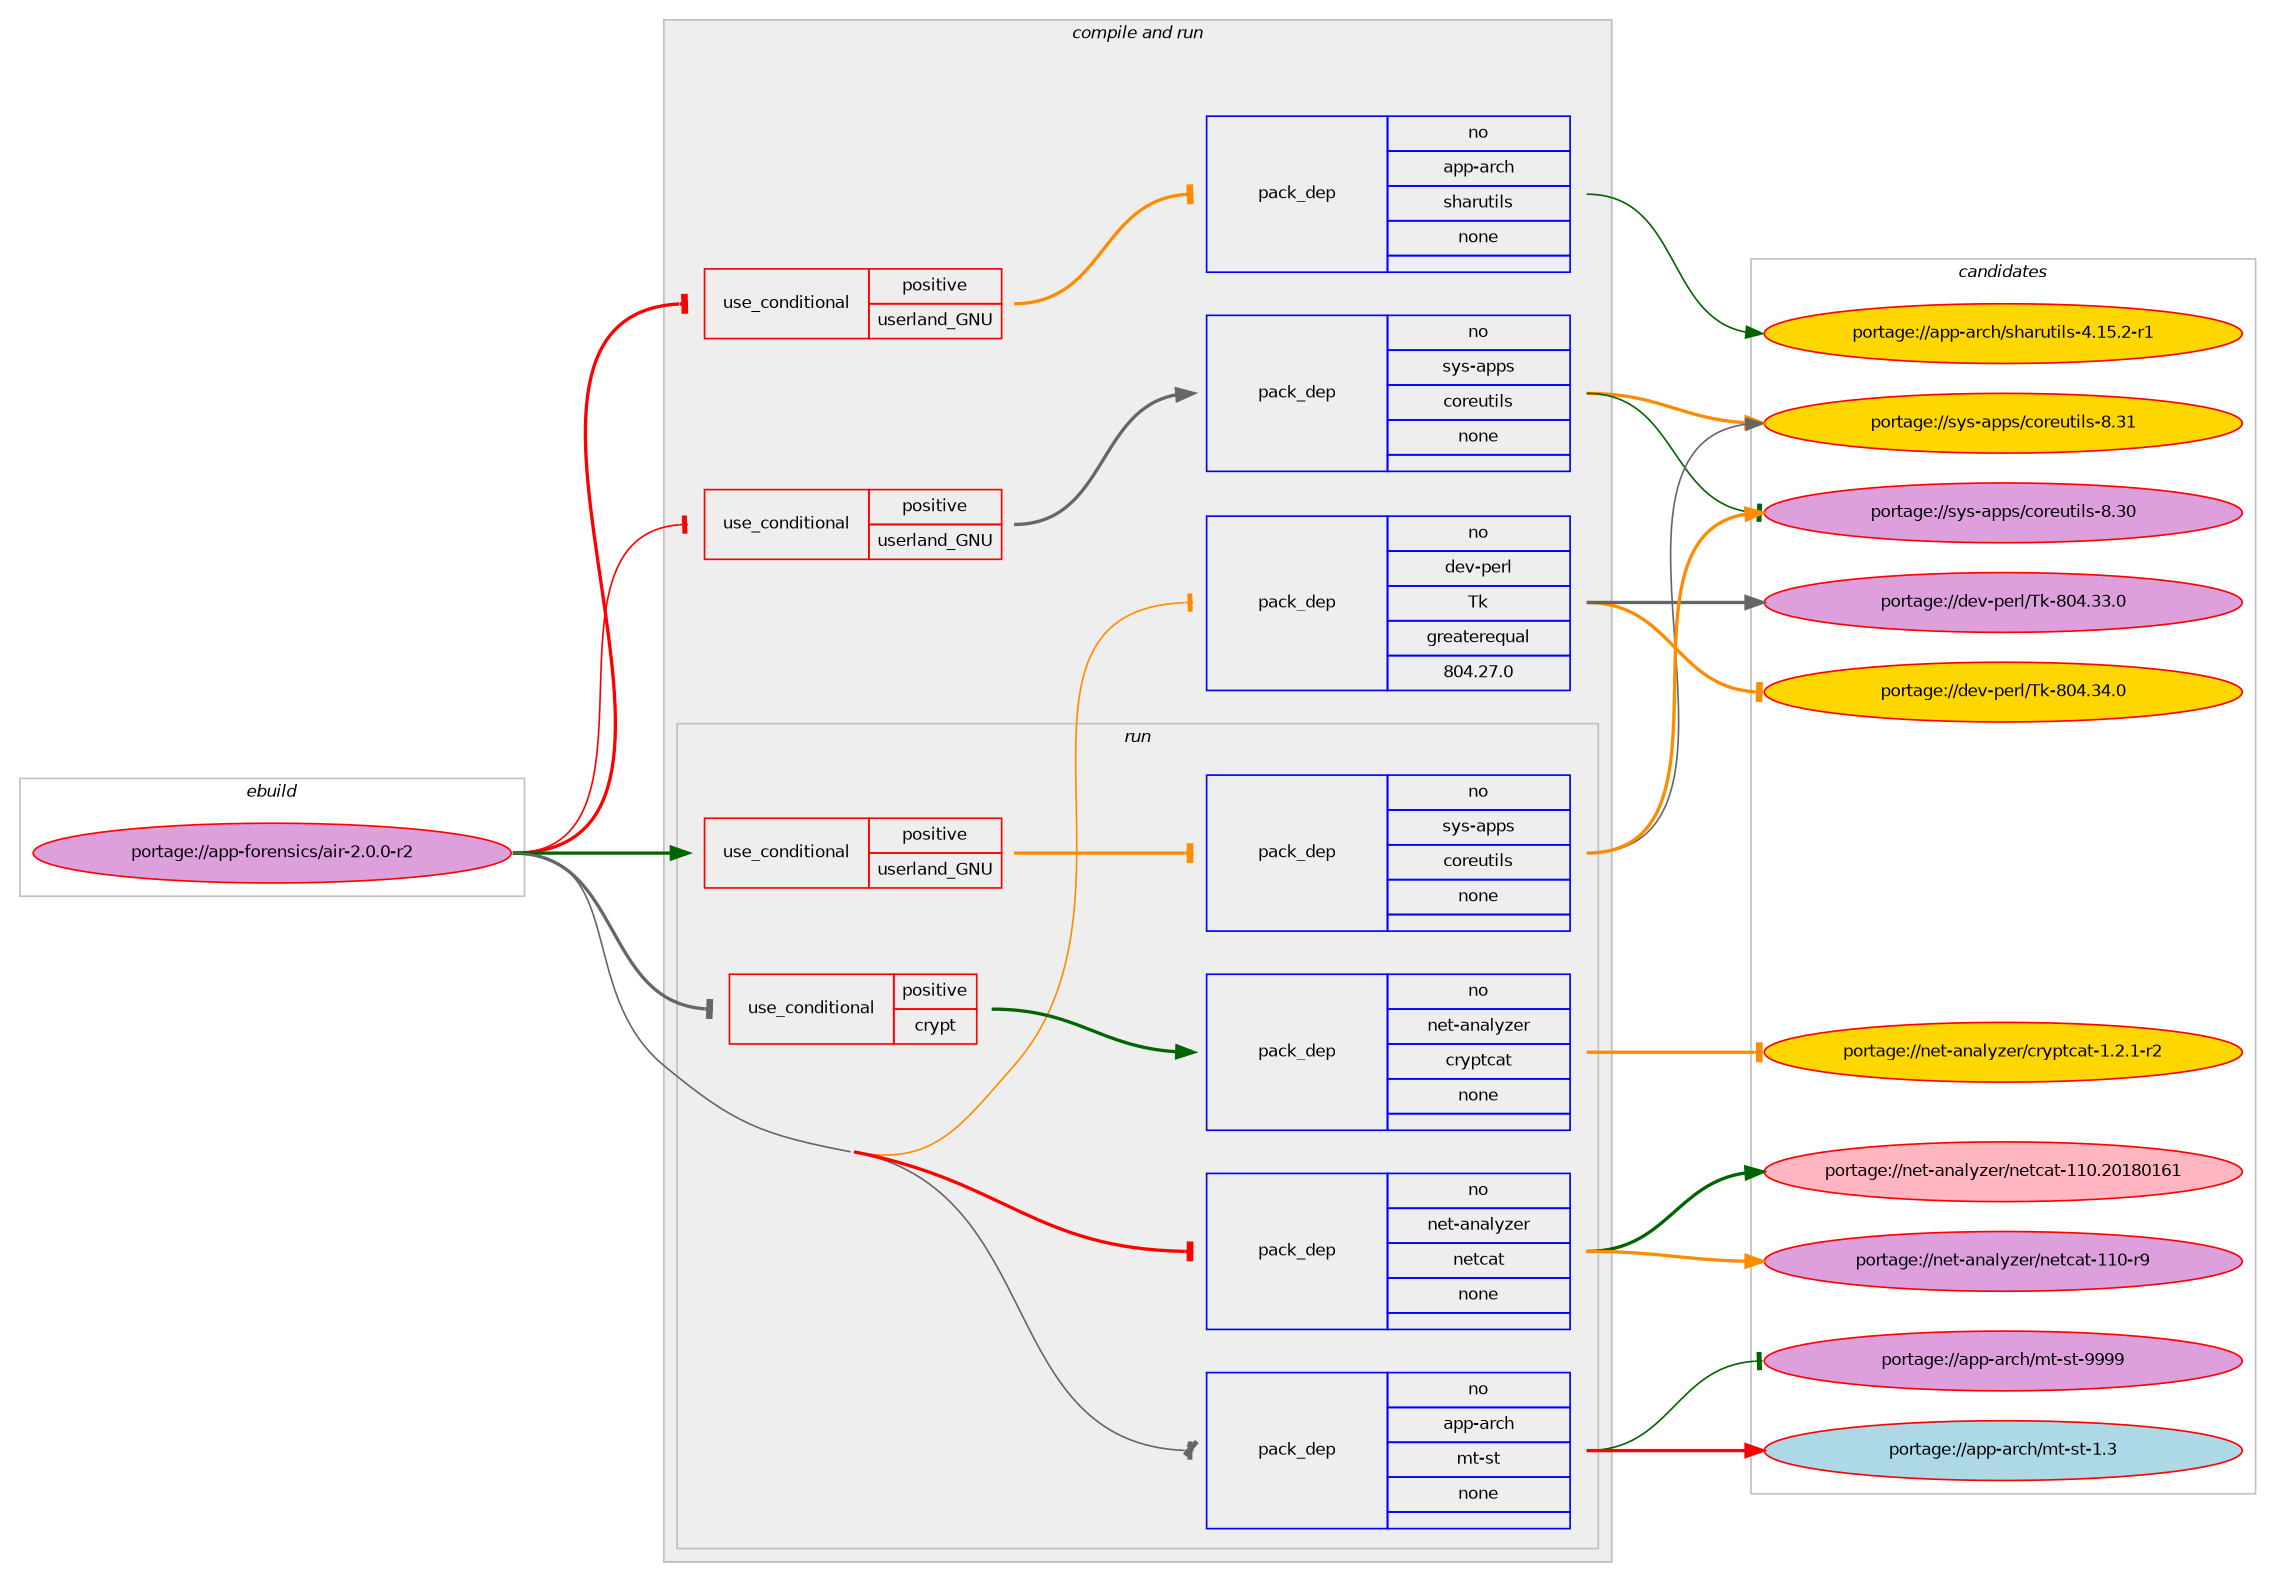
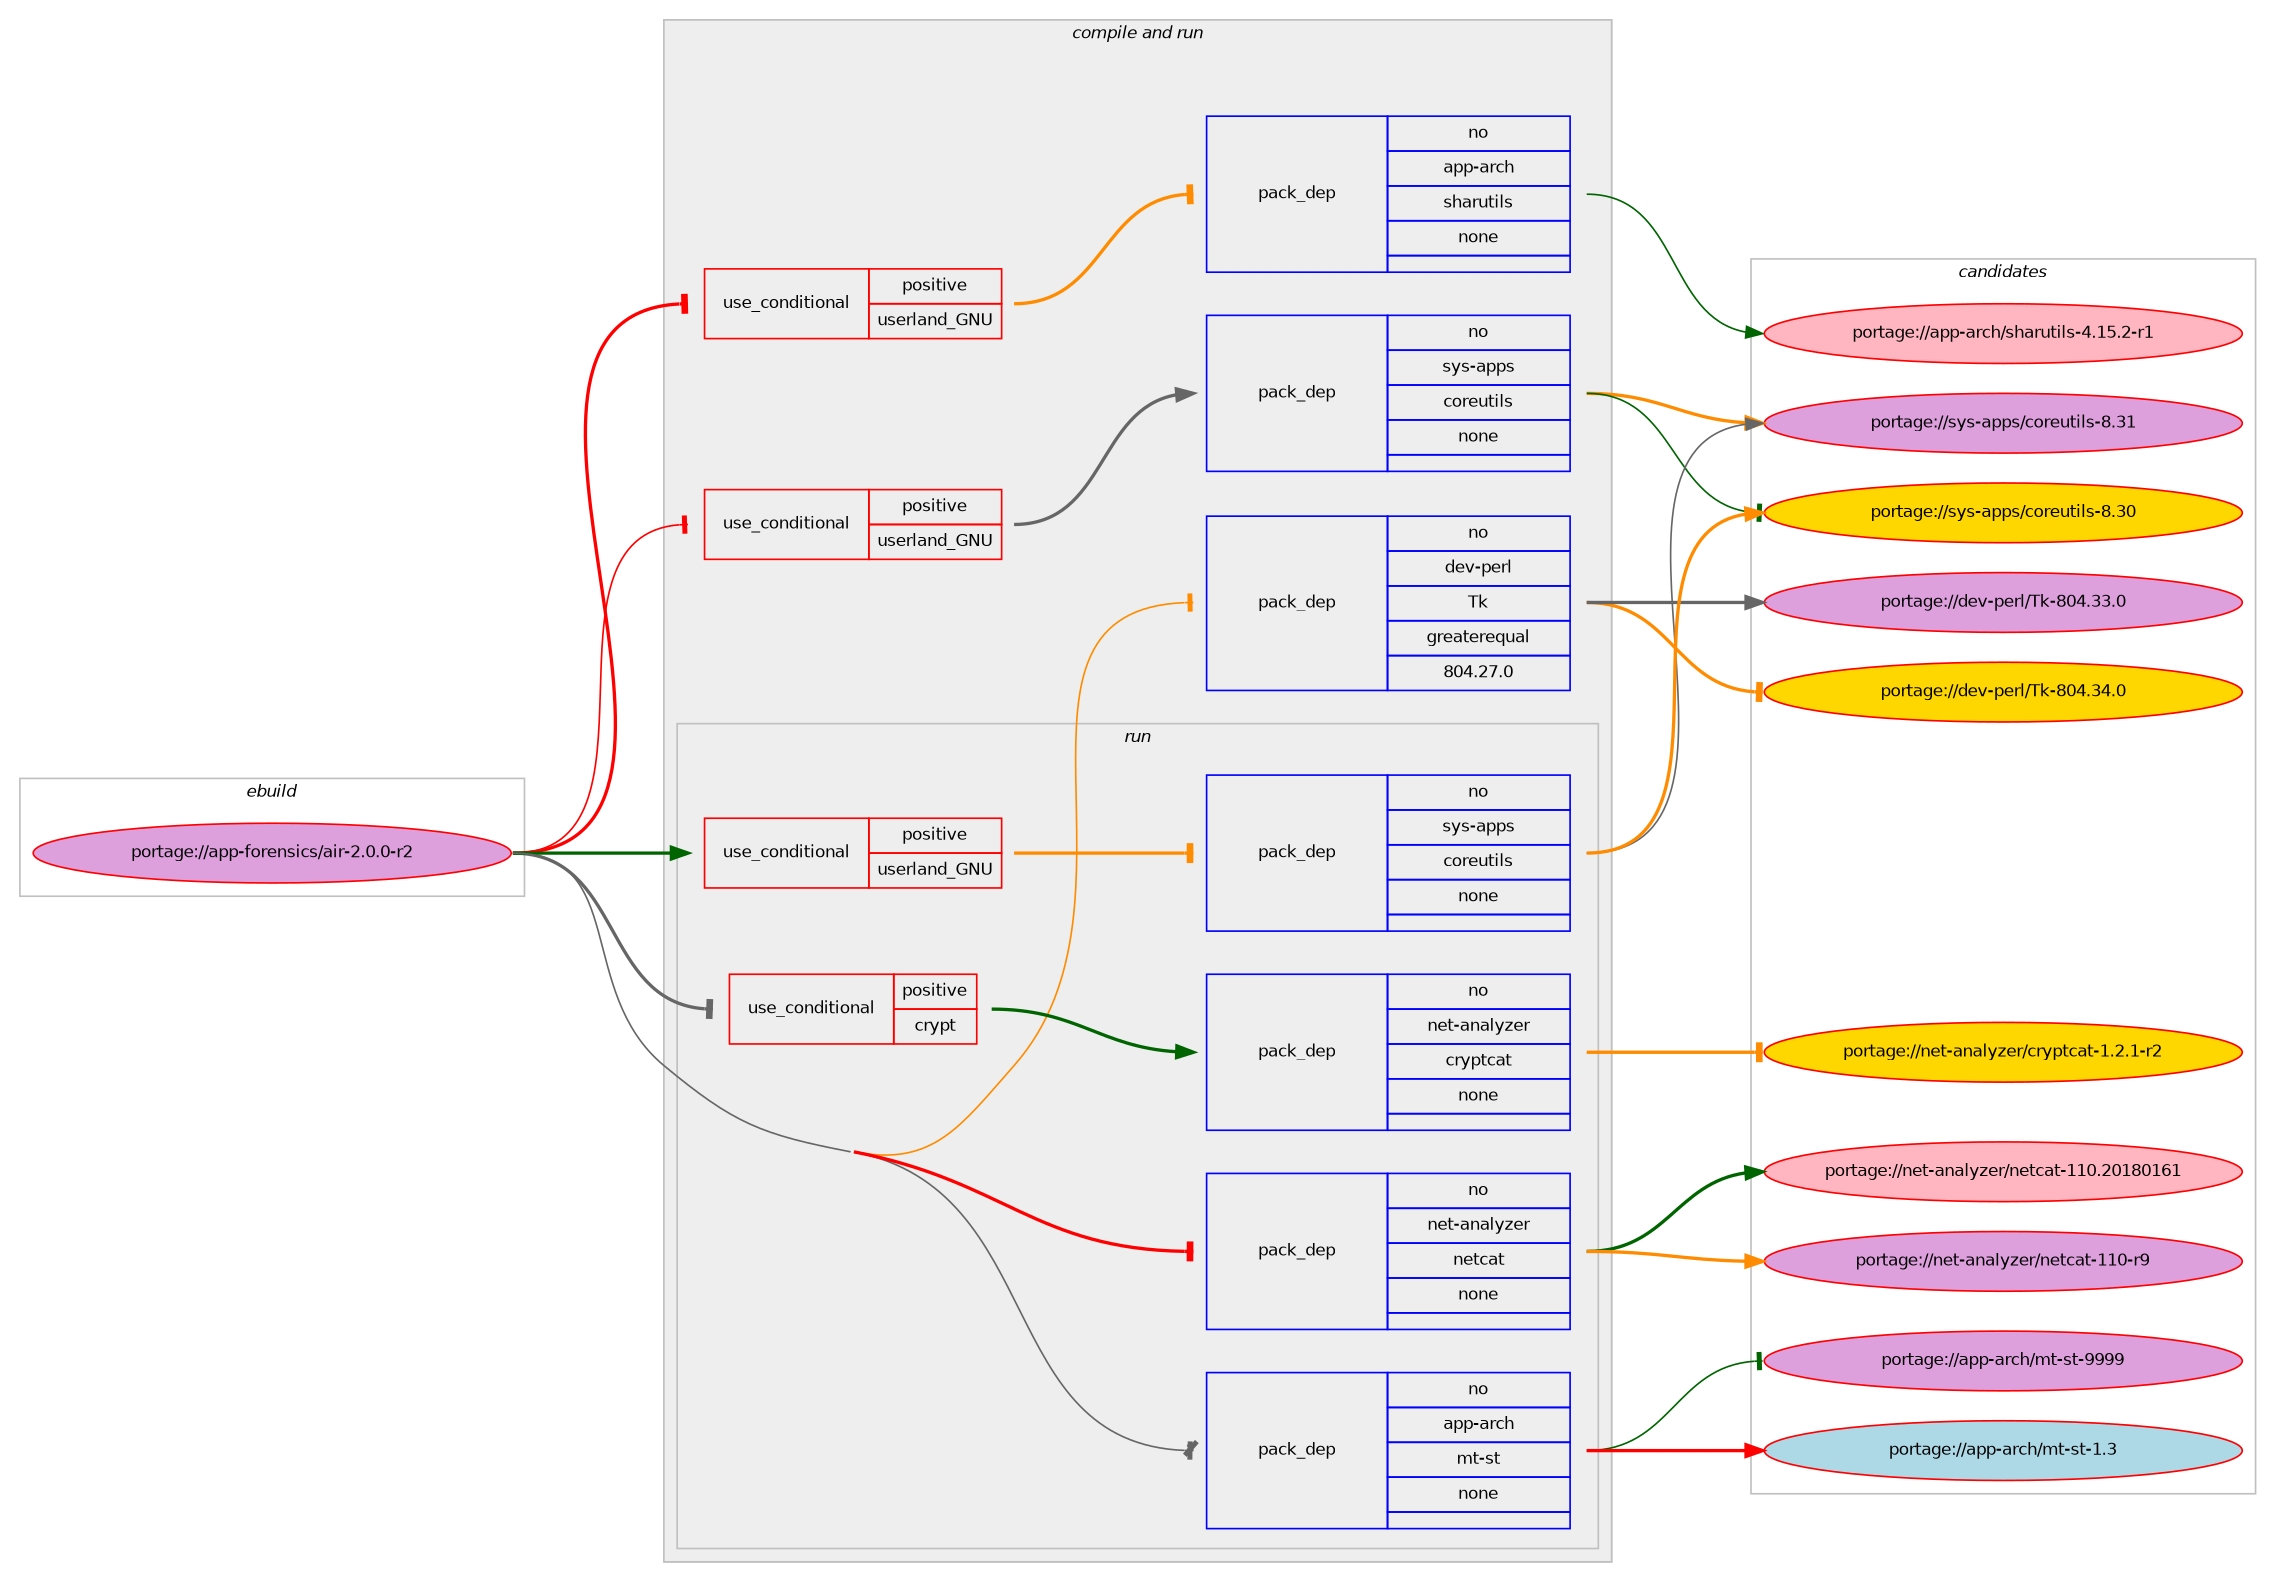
node "portage://app-arch/sharutils-4.15.2-r1": fillcolor gold -> lightpink
node "portage://sys-apps/coreutils-8.31": fillcolor gold -> plum
node "portage://sys-apps/coreutils-8.30": fillcolor plum -> gold
